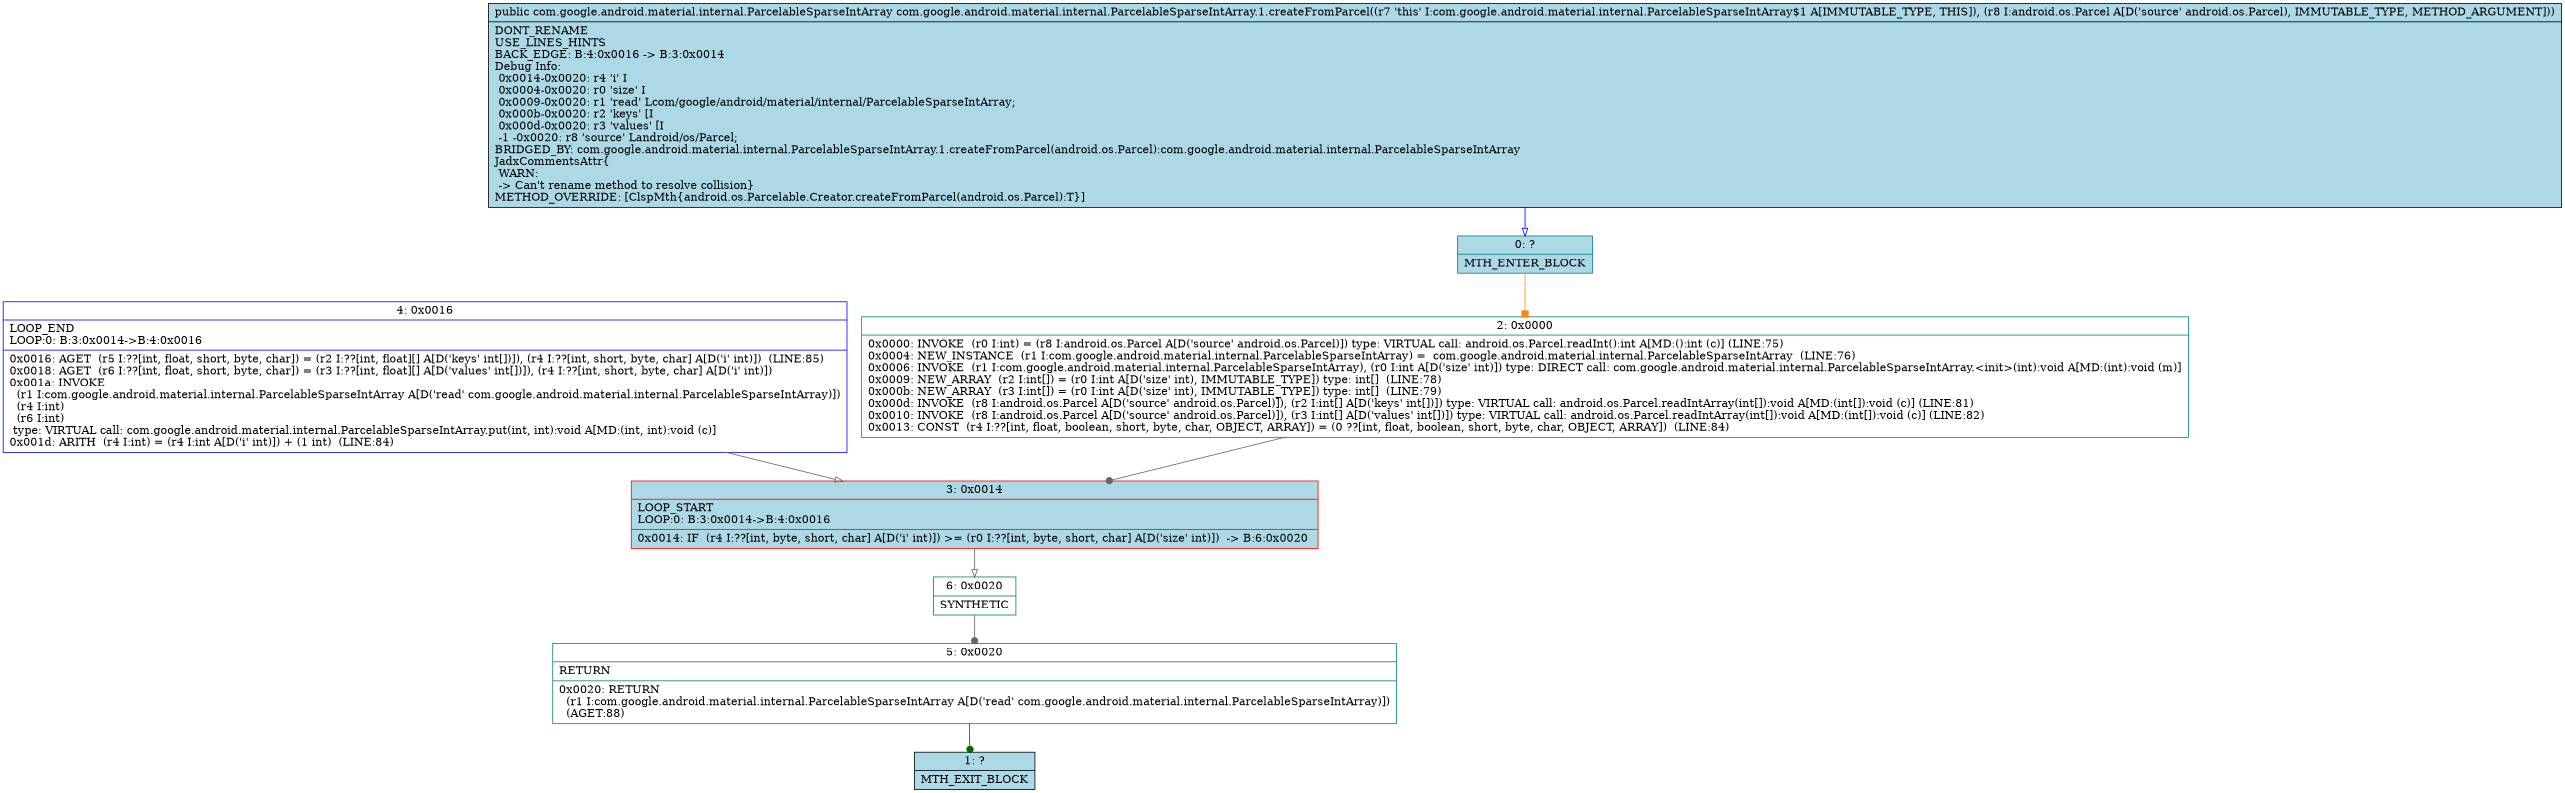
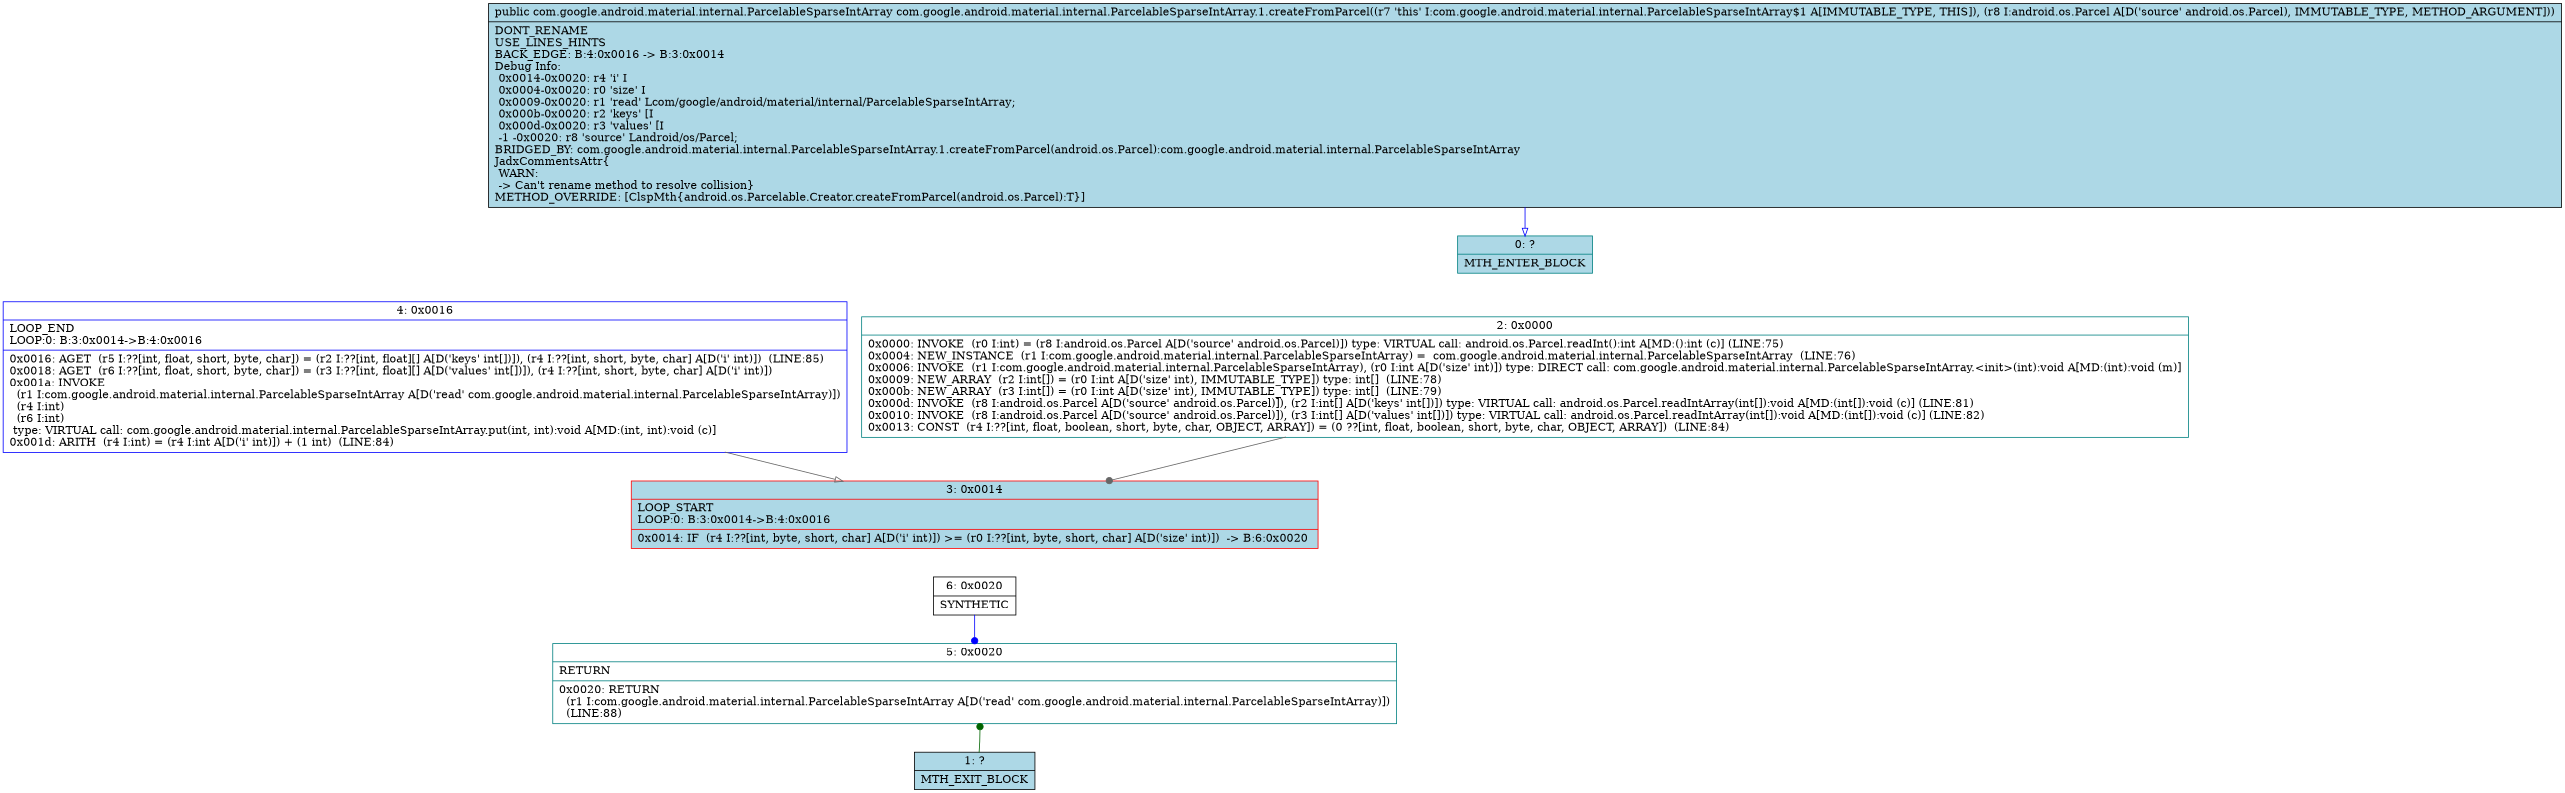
edge "0: ?" -> "2: 0x0000": removed
edge "3: 0x0014" -> "6: 0x0020": removed
node "6: 0x0020": color teal -> black
edge "6: 0x0020" -> "5: 0x0020": color gray40 -> blue
node "5: 0x0020": text "(AGET:88)" -> "(LINE:88)"
edge "5: 0x0020" -> "1: ?": reversed
